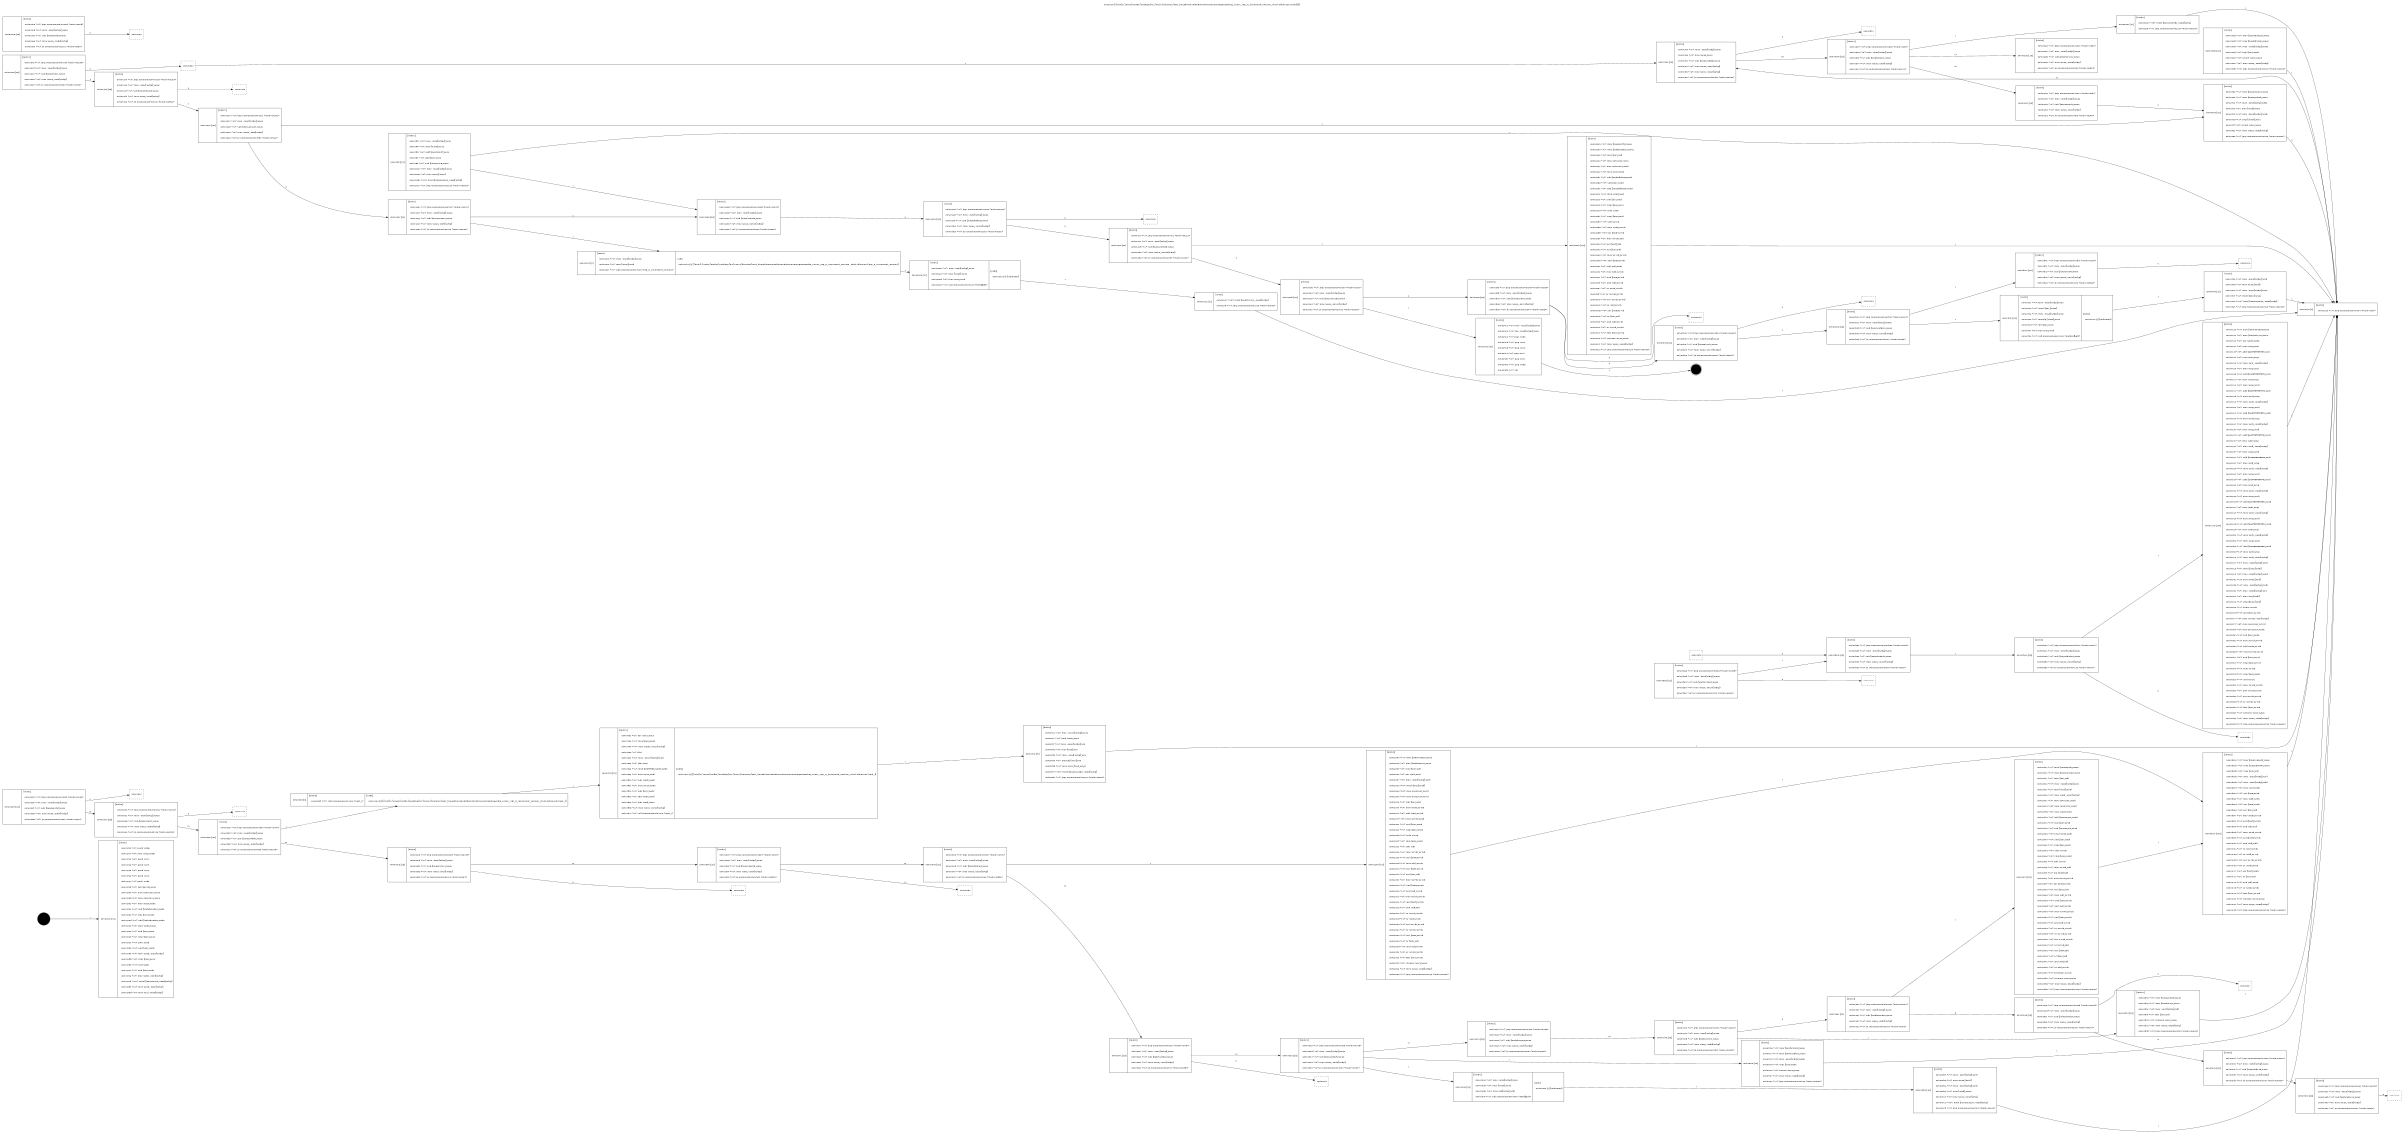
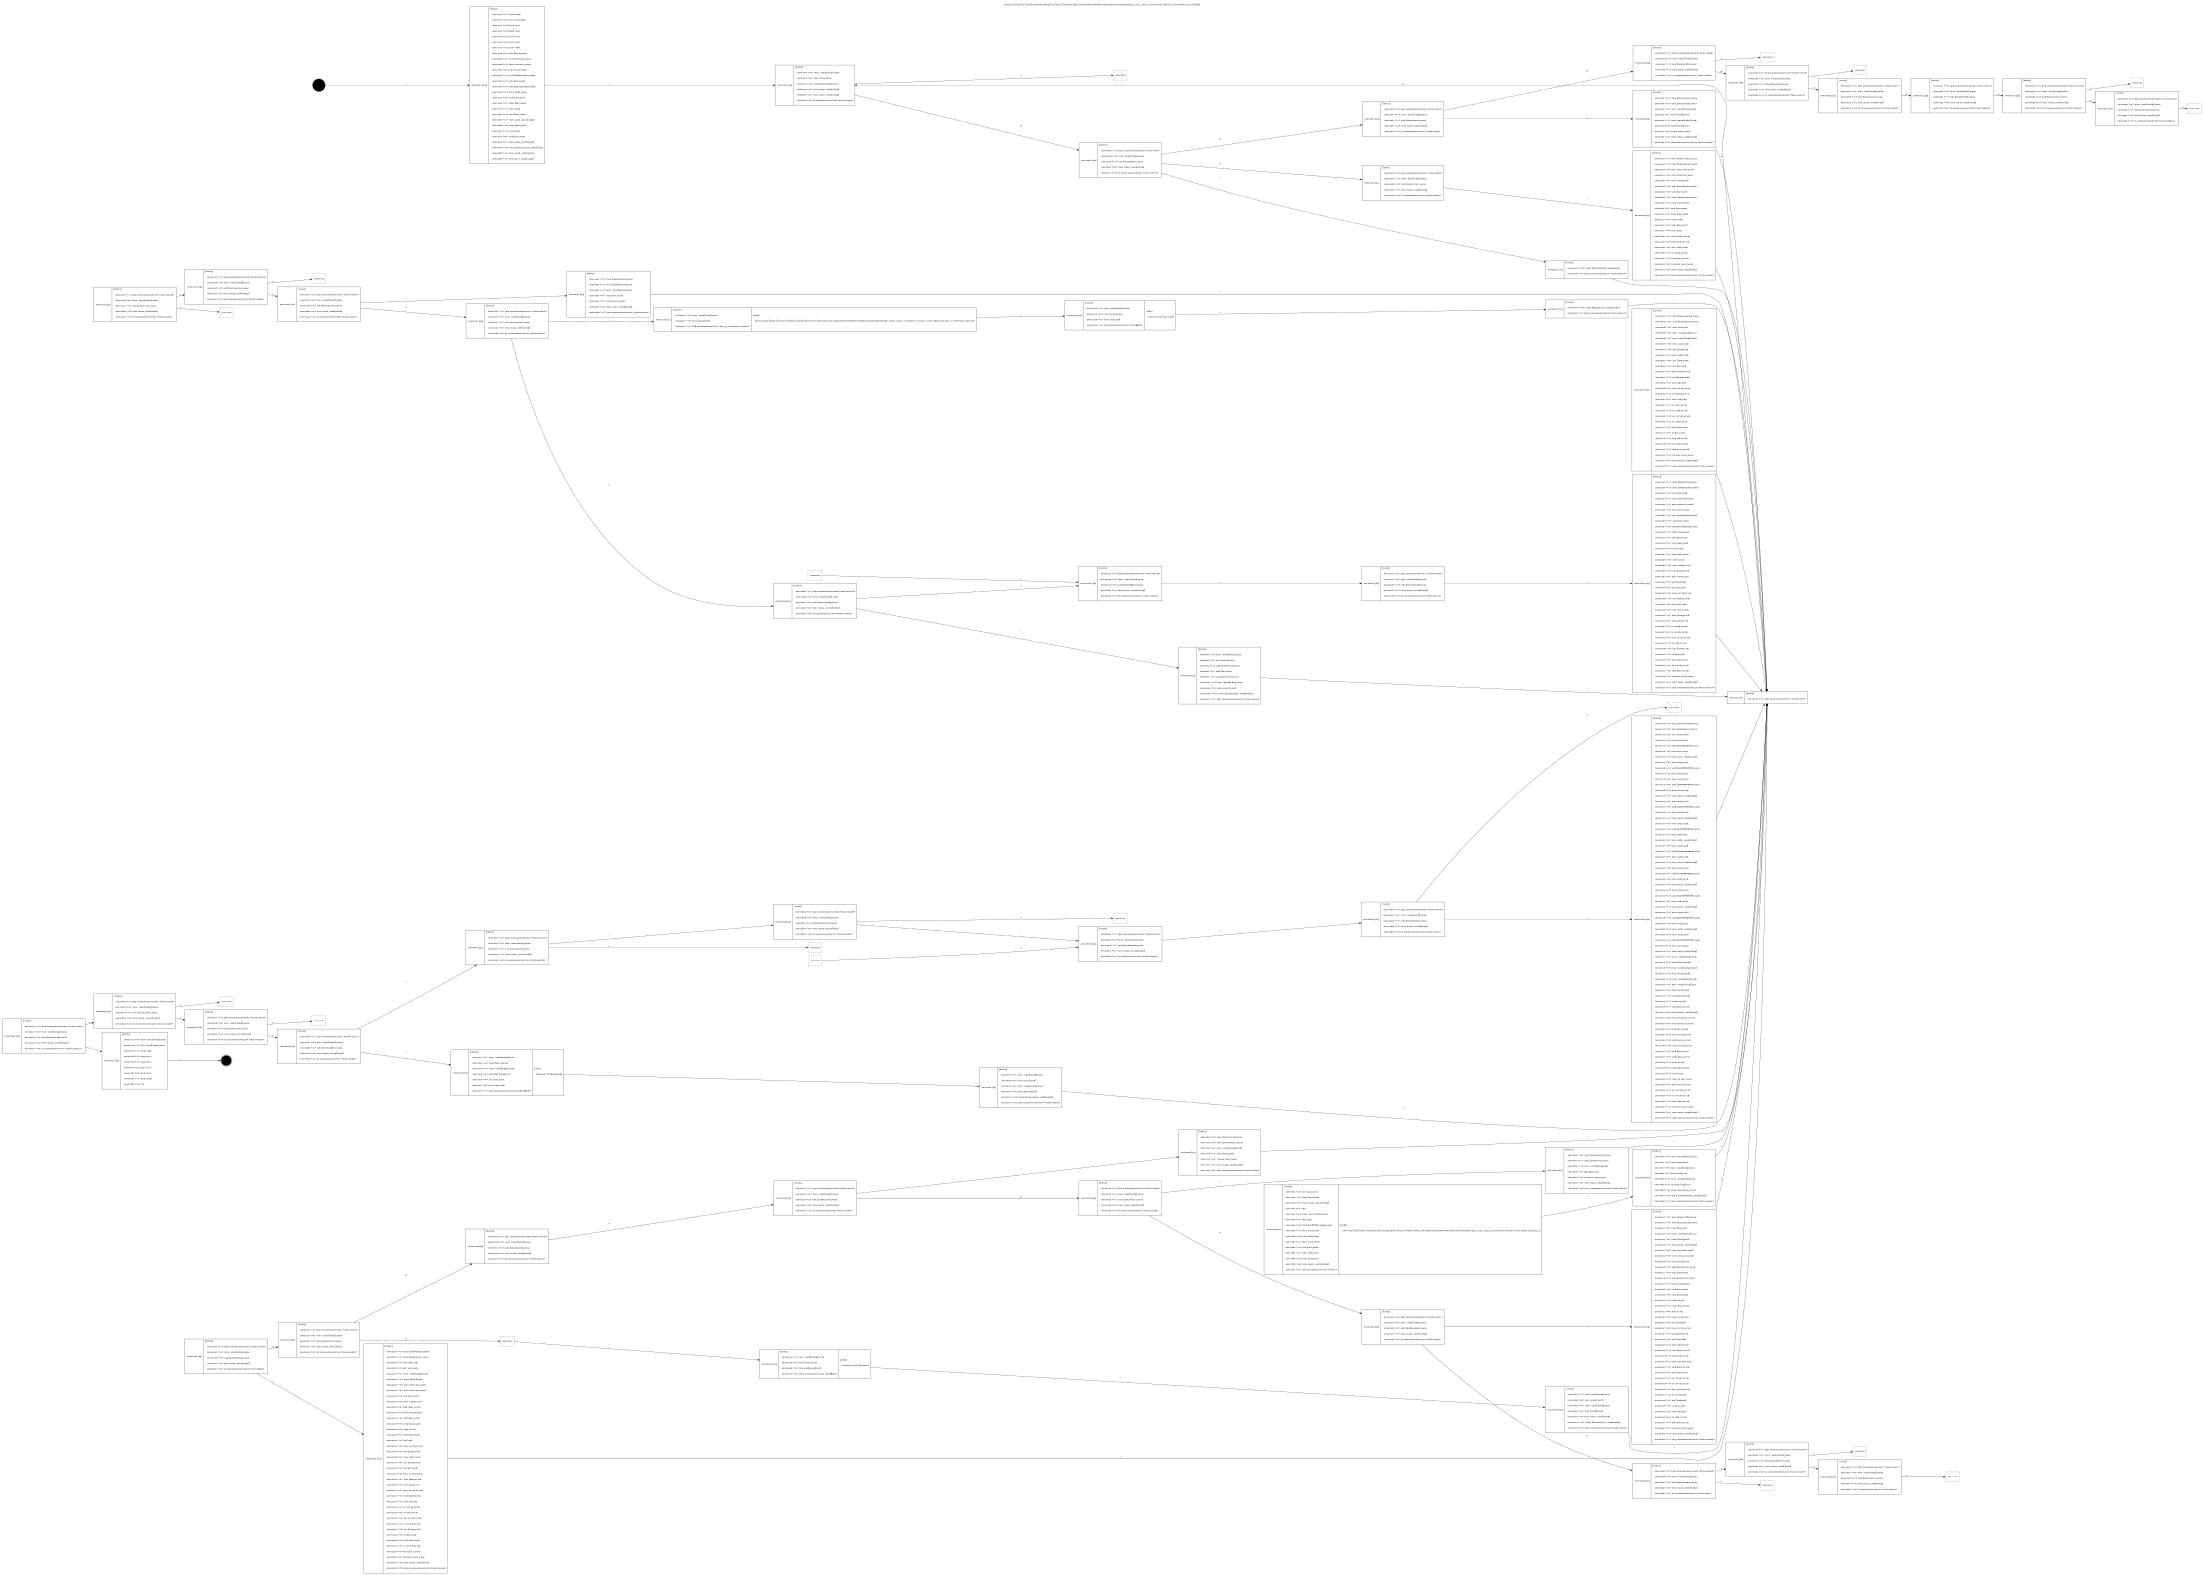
edge "0x401d60" -> "0x4017e4 [32]": now "0x401770 [116]" -> "0x4017e4 [32]"
edge "0x401858 [28]" -> "0x401874 [28]": added, label "14"
edge "0x40183c [28]" -> "0x401858 [28]": added, label "14"
edge "0x401a50 [28]" -> "0x401f69 [36]": now "0x401a50 [28]" -> "0x401ed2 [30]"
edge "0x401ff0 [42]" -> "0x401a88 [28]": reversed
node "0x402293 [91]": added
edge "0x401aa4 [28]" -> "0x4020a5": reversed
edge "0x401ac0 [28]" -> "0x401adc [28]": removed, label "3"
edge "0x4022ee [151]" -> "0x401bc6 [106]": now "0x4022ee [151]" -> "0x40257a [5]"
node "0x401f8d [5]": removed
node "0x402538": removed
edge "0x402427 [156]" -> "0x401bc6 [106]": now "0x402427 [156]" -> "0x40257a [5]"
edge "0x4018e4 [28]" -> "0x401900 [28]": removed, label "13"
edge "0x401b4c [28]" -> "0x401b68 [28]": added, label "1"
edge "0x401938 [28]" -> "0x401f0e [30]": now "0x401954 [28]" -> "0x401f0e [30]"
edge "0x401938 [28]" -> "0x401ea4 [16]": now "0x40254c" -> "0x401ea4 [16]"
node "0x402100": added
